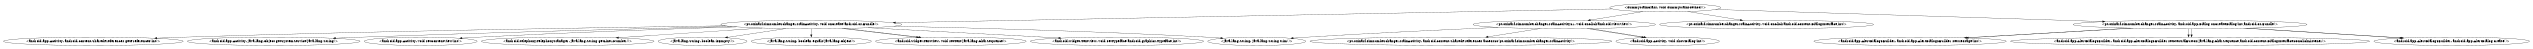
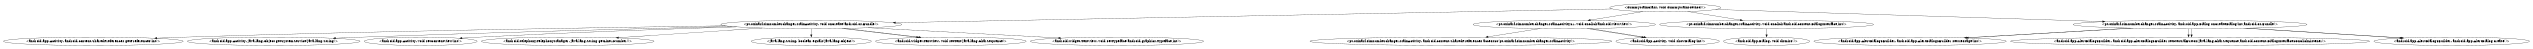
node "<java.lang.String: boolean isEmpty()>": removed
node "<java.lang.String: java.lang.String trim()>": removed
node "<android.app.Dialog: void dismiss()>": added
